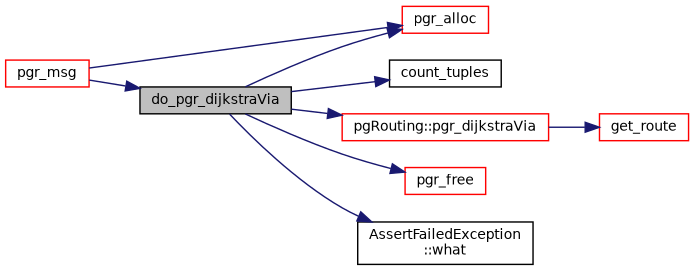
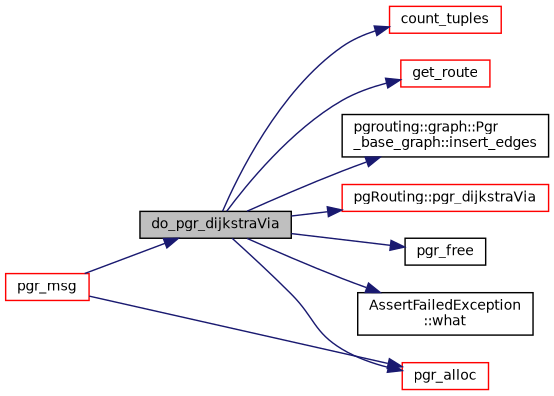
node "count_tuples": color black -> red
edge "pgRouting::pgr_dijkstraVia" -> "get_route": now "do_pgr_dijkstraVia" -> "get_route"
node "pgrouting::graph::Pgr _base_graph::insert_edges": added
node "pgr_free": color red -> black
